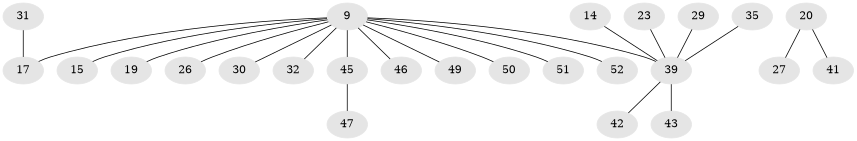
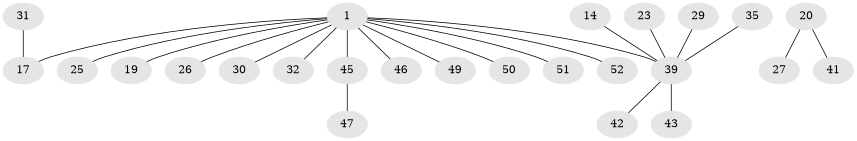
node "9": label "9" -> "1"
node "15": label "15" -> "25"
